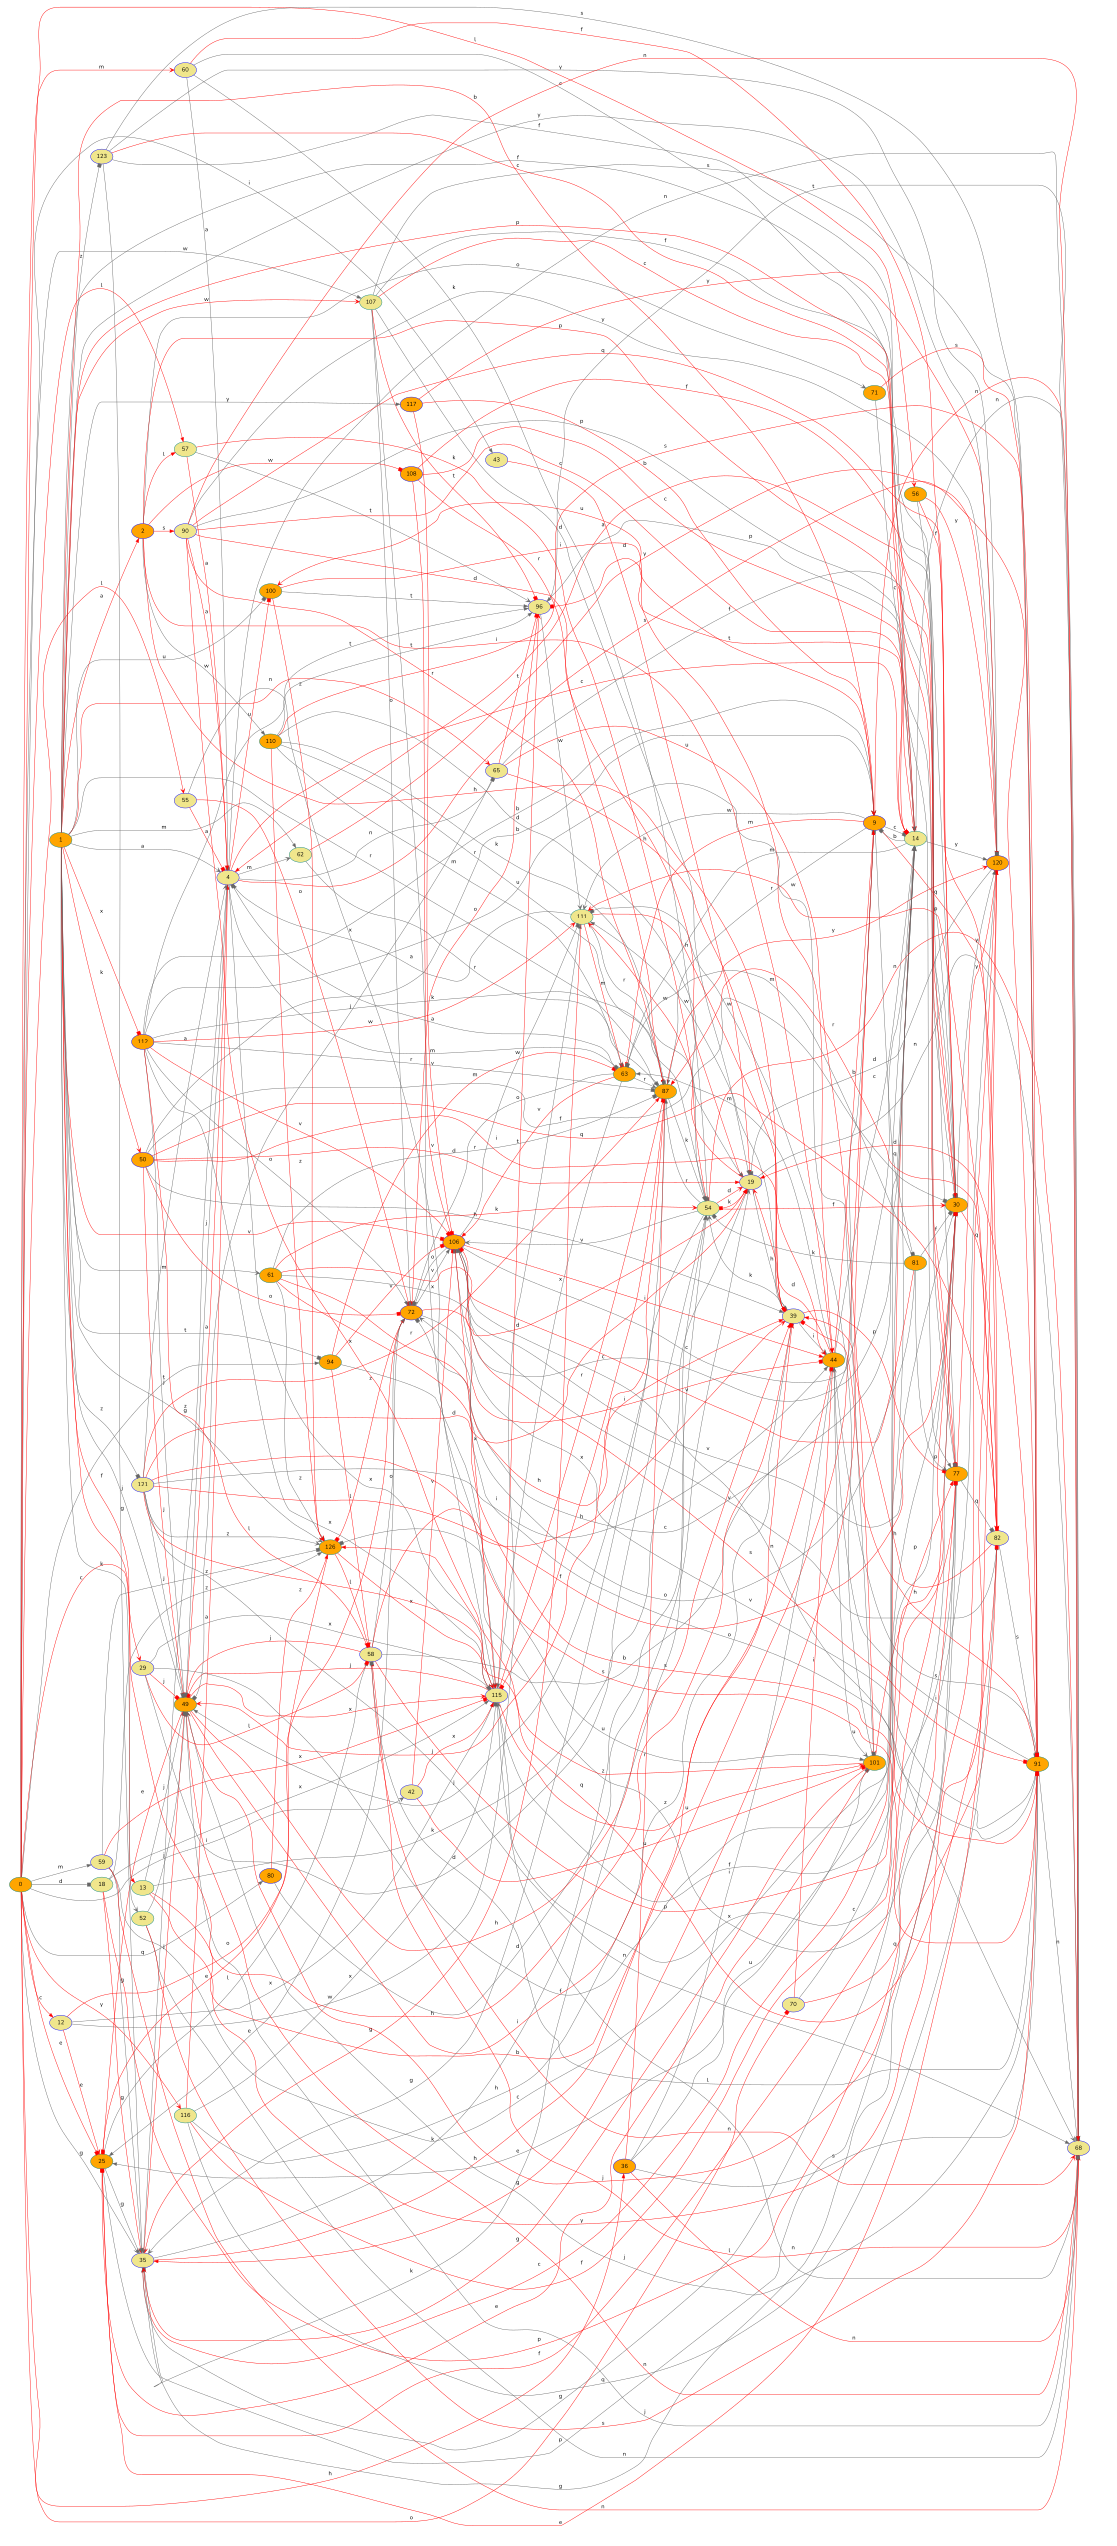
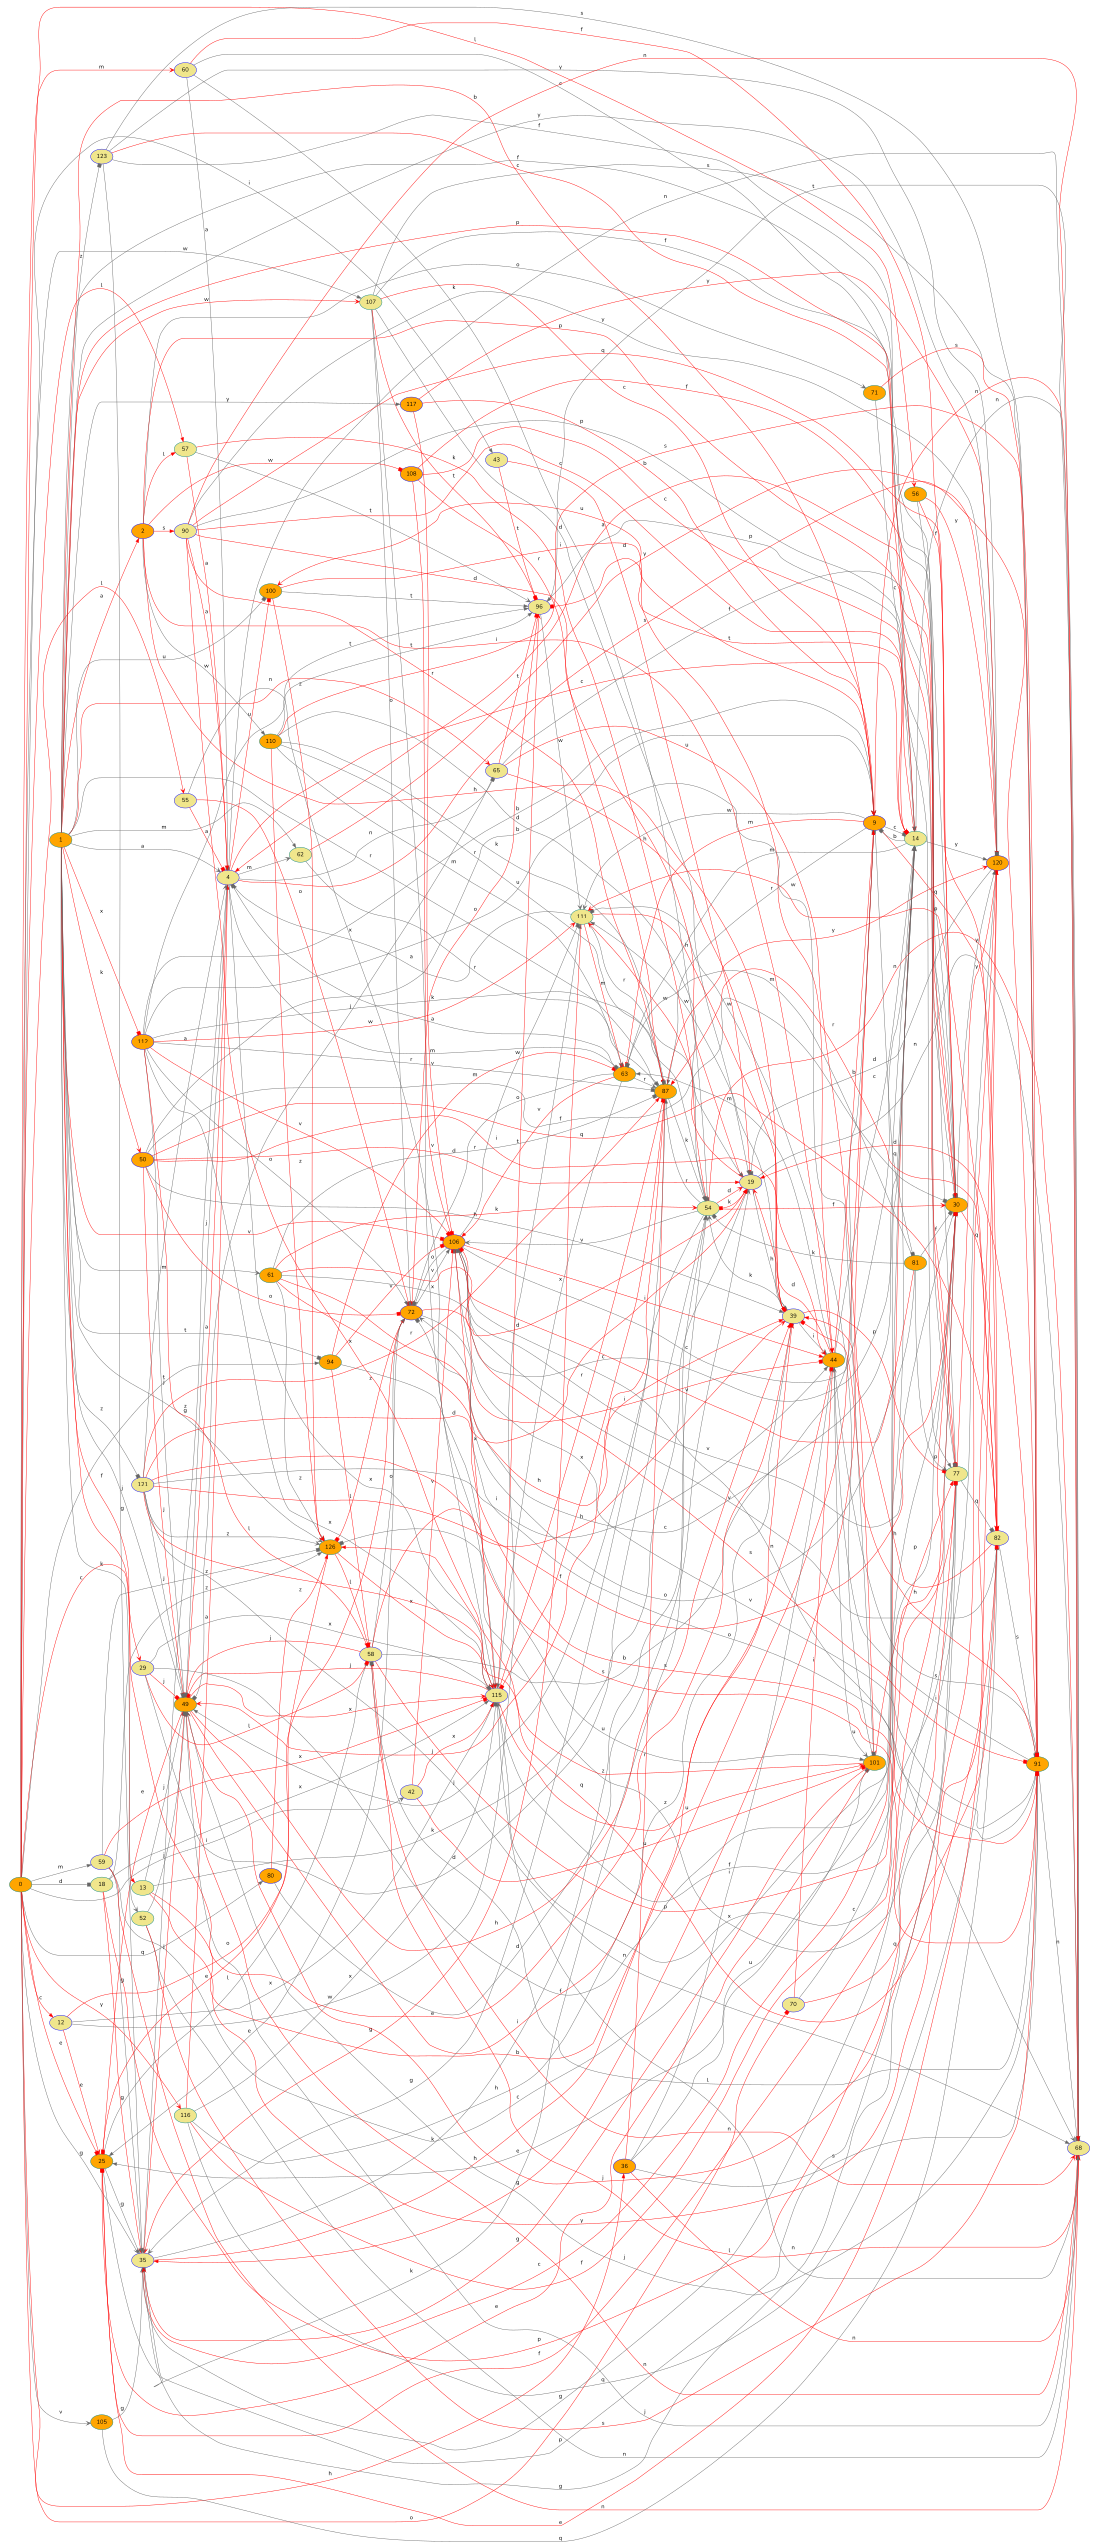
edge "107" -> "14": now "107" -> "9"
edge "43" -> "96": added, label "t"
node "77": fillcolor orange -> khaki
edge "1" -> "39": label "h" -> "e"
node "105": added
edge "52" -> "68": arrowhead box -> normal
